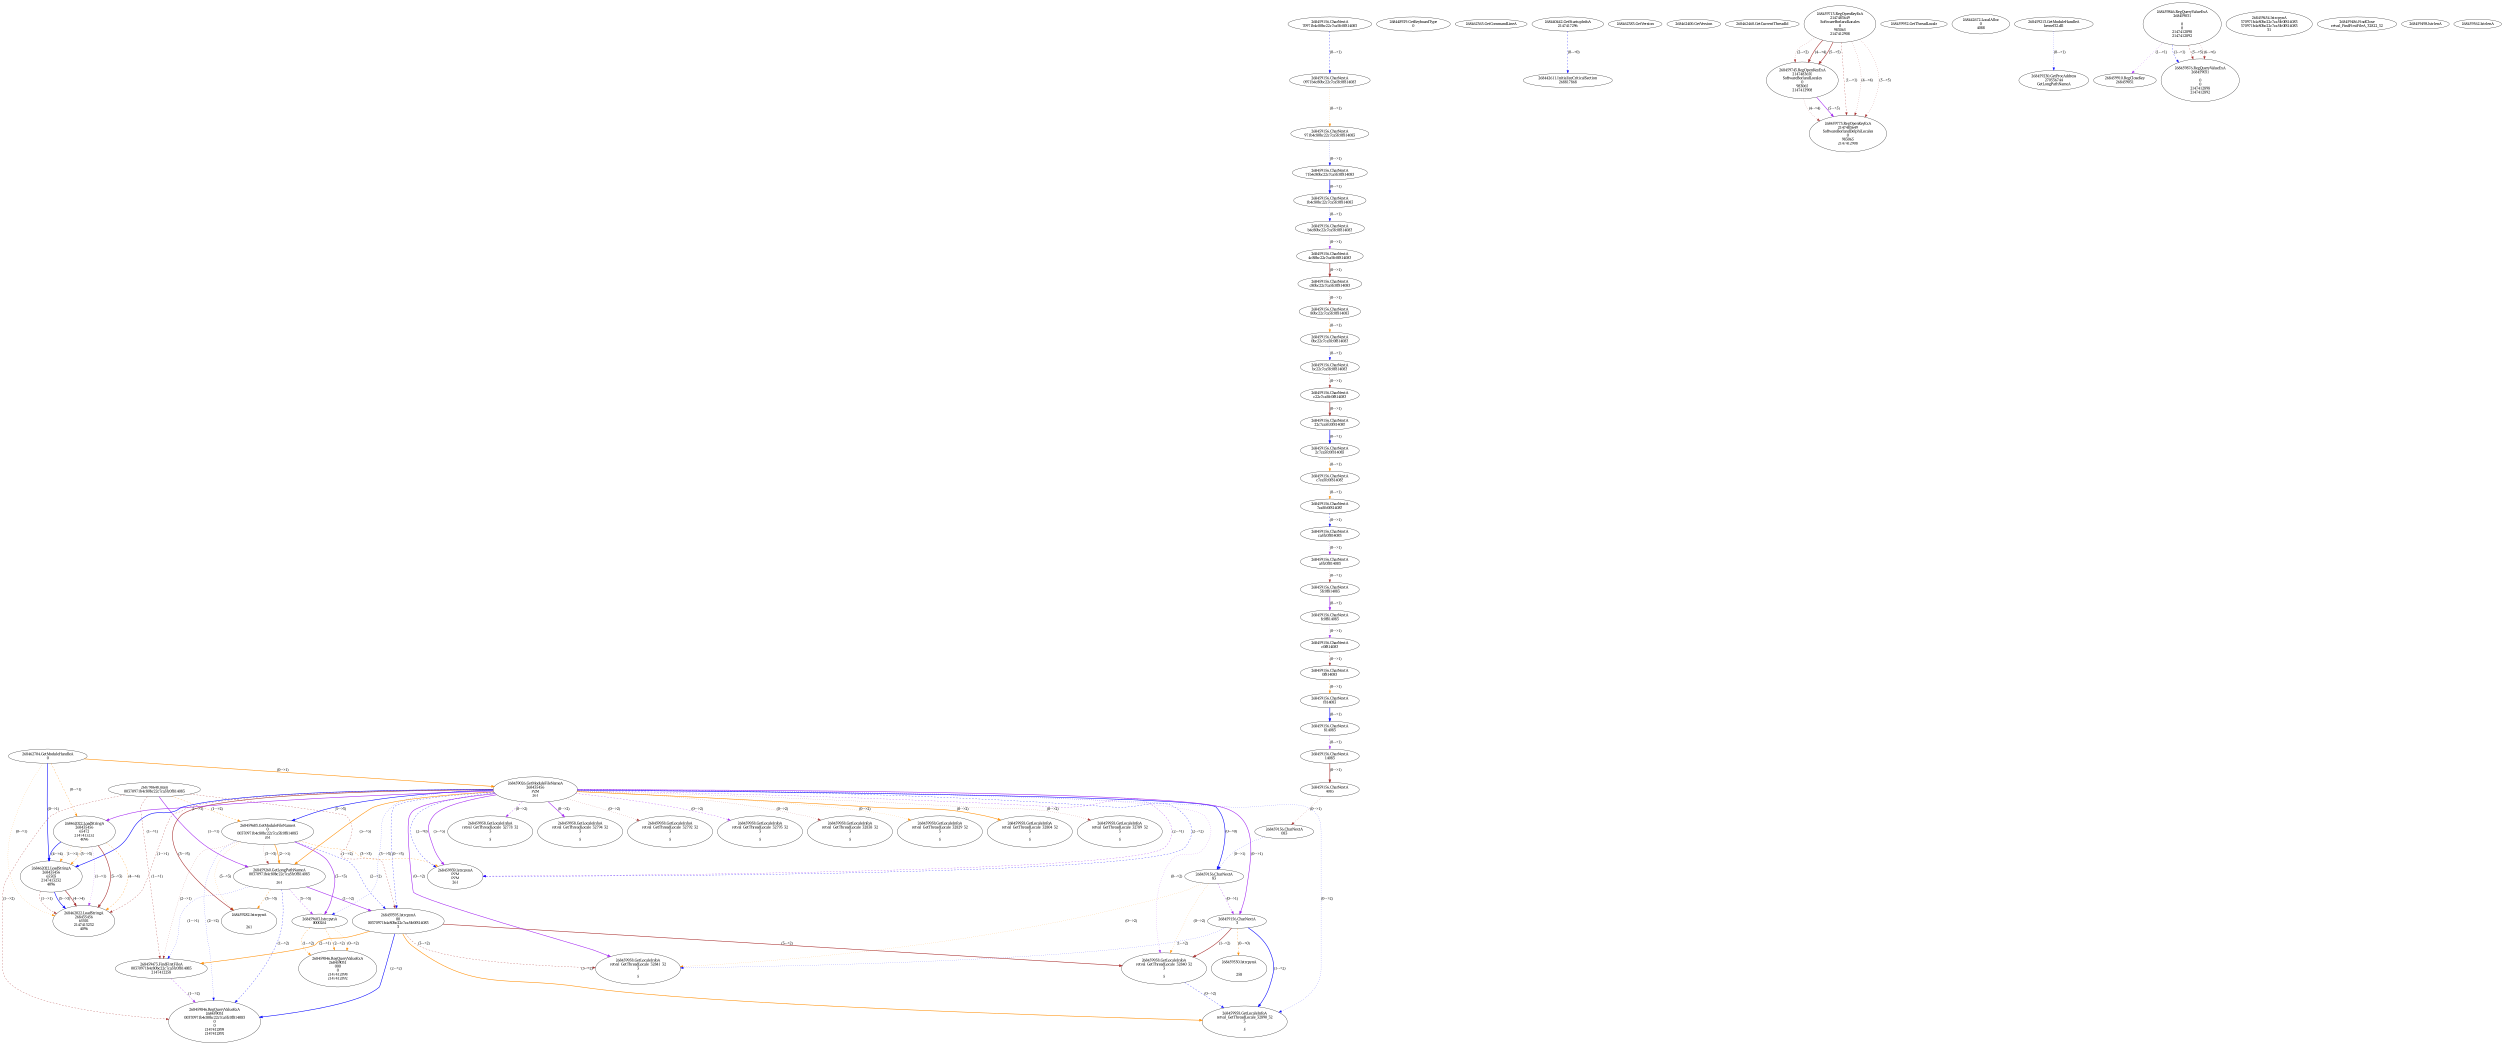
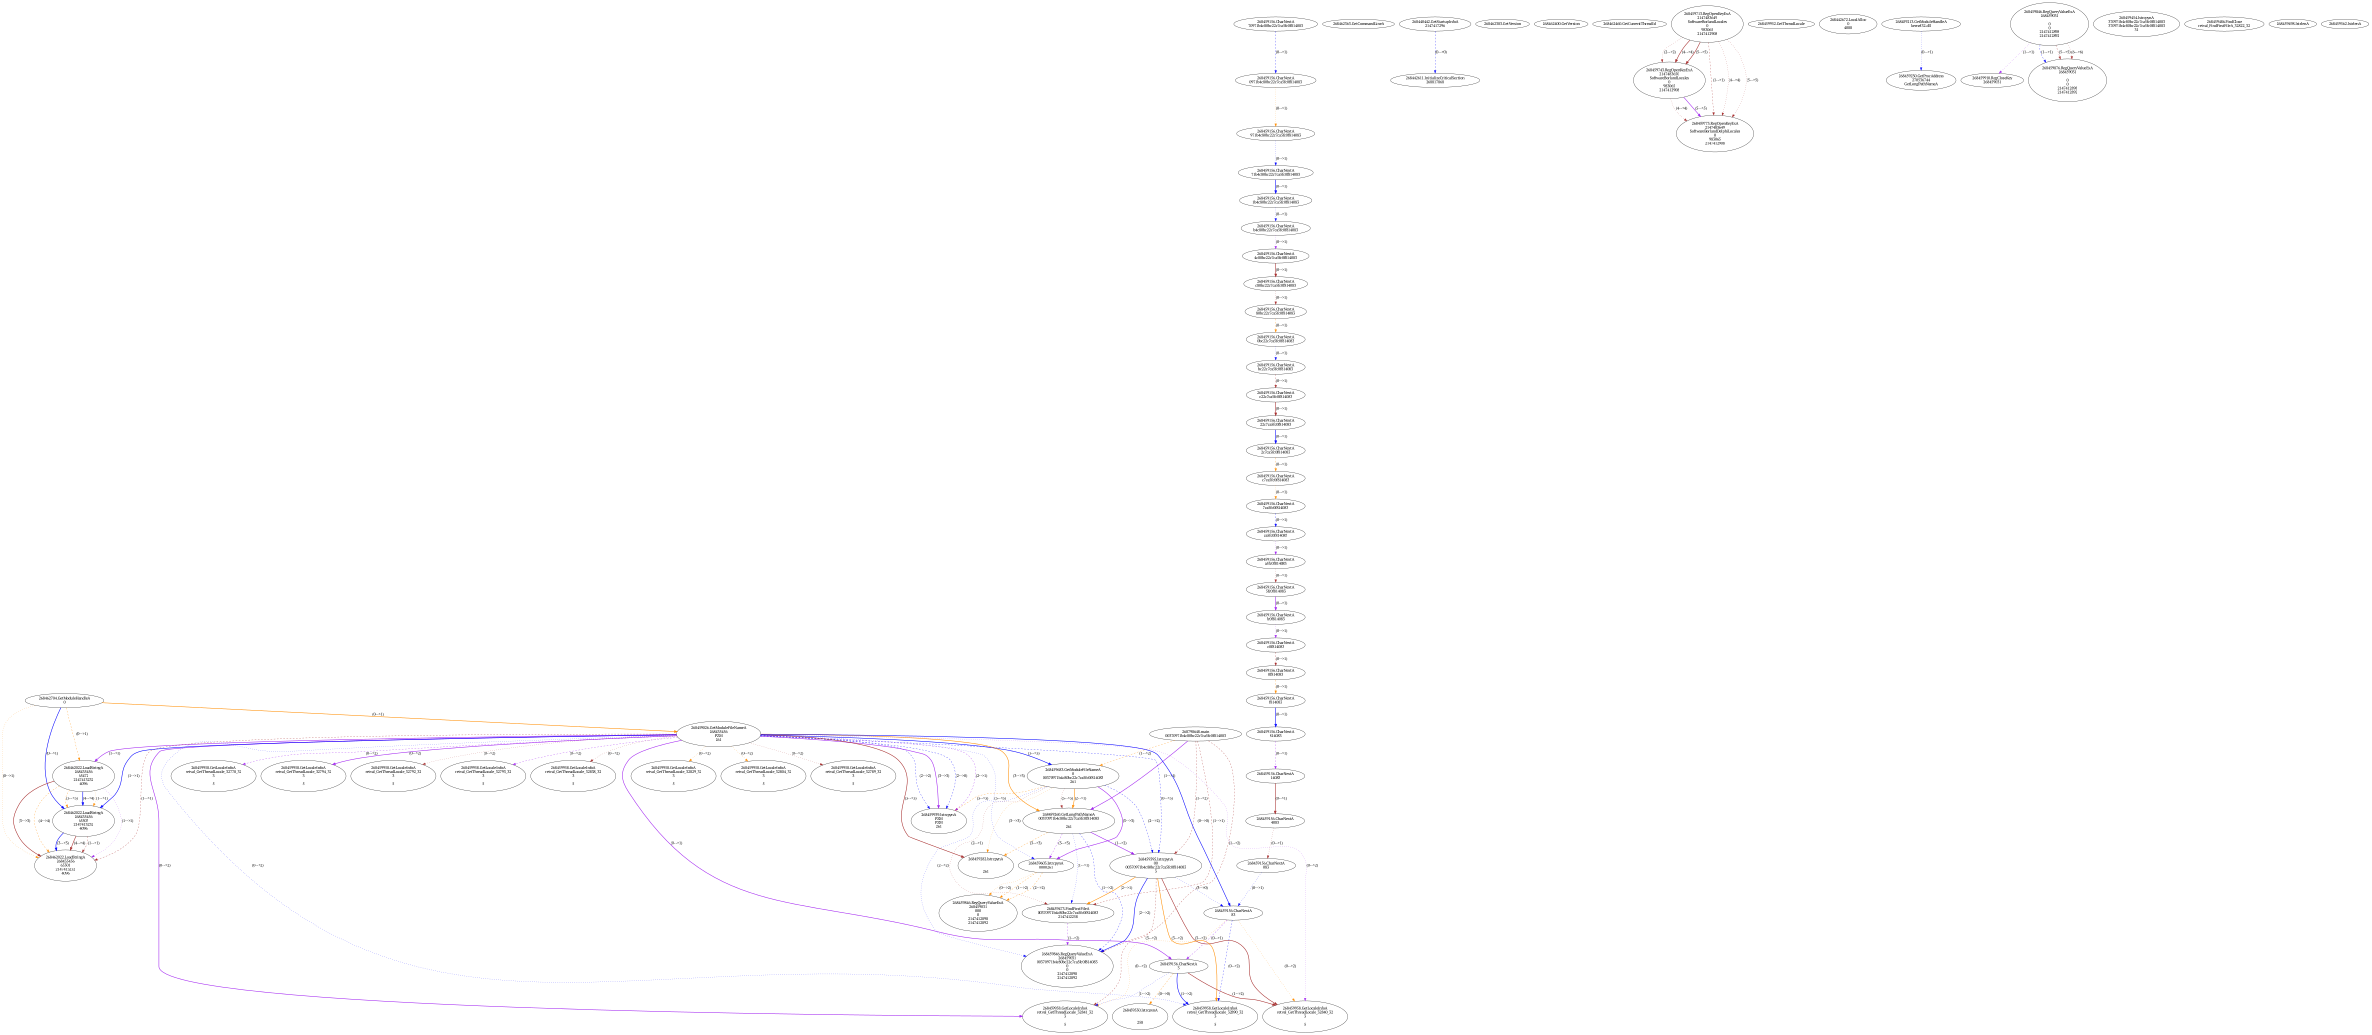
node "268448929.GetKeyboardType 0": removed
edge "268459026.GetModuleFileNameA 268435456 PZM 261" -> "268459958.GetLocaleInfoA retval_GetThreadLocale_32804_32 3 5": style bold -> dotted
edge "268459395.lstrcpynA 00 00370971b4c80bc22c7ca5fc0f814083 3" -> "268459156.CharNextA 83": added, label "(3-->0)"
edge "268459958.GetLocaleInfoA retval_GetThreadLocale_32840_32 3 5" -> "268459958.GetLocaleInfoA retval_GetThreadLocale_32890_32 3 5": now "268459156.CharNextA 83" -> "268459958.GetLocaleInfoA retval_GetThreadLocale_32890_32 3 5"
